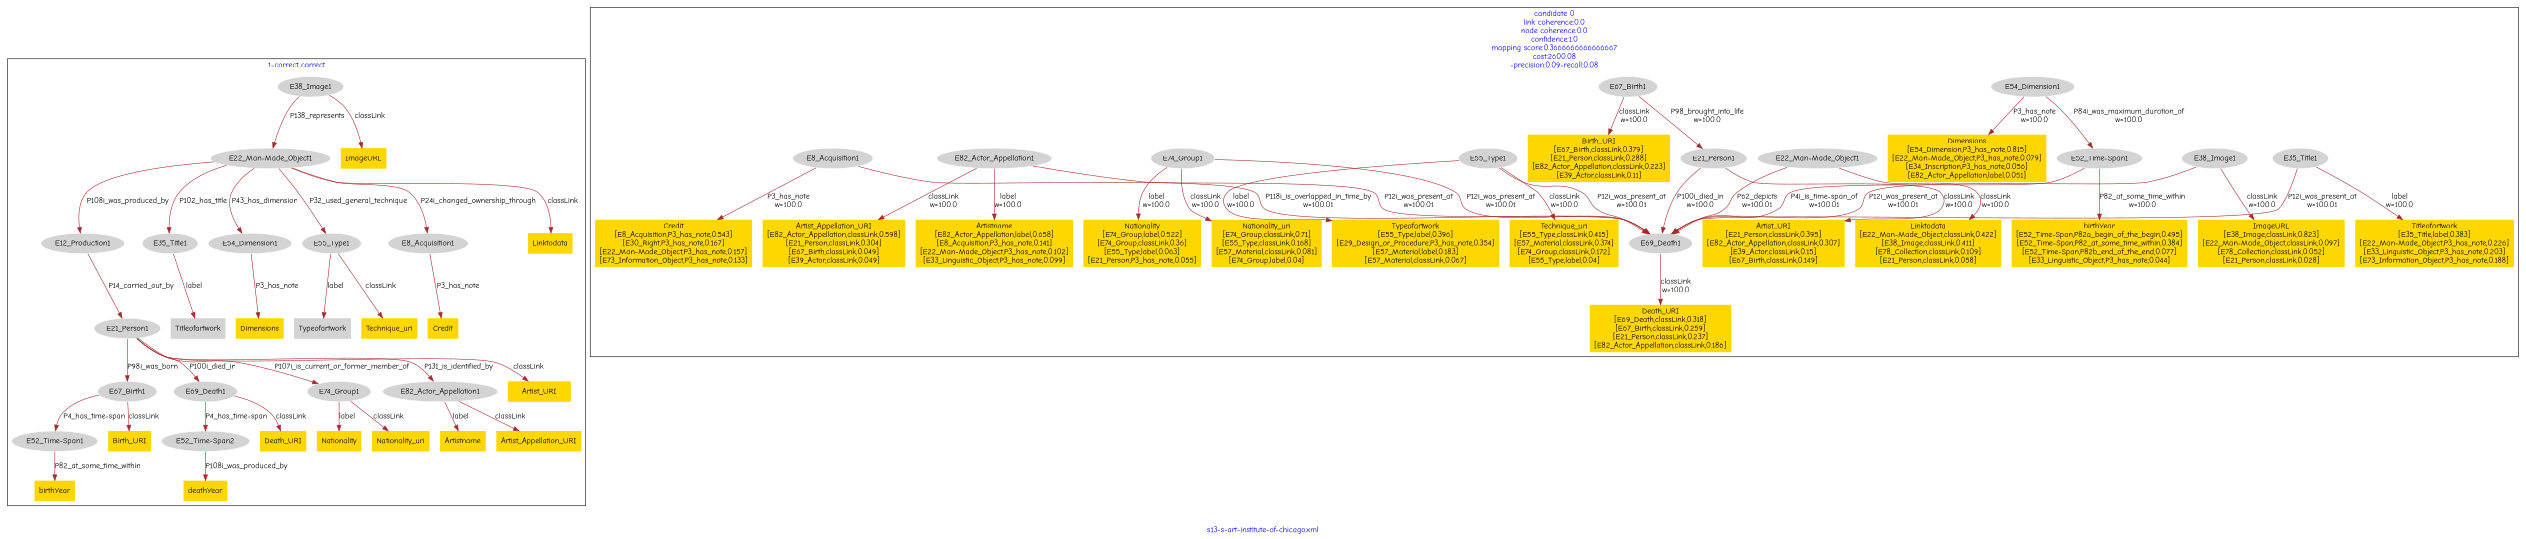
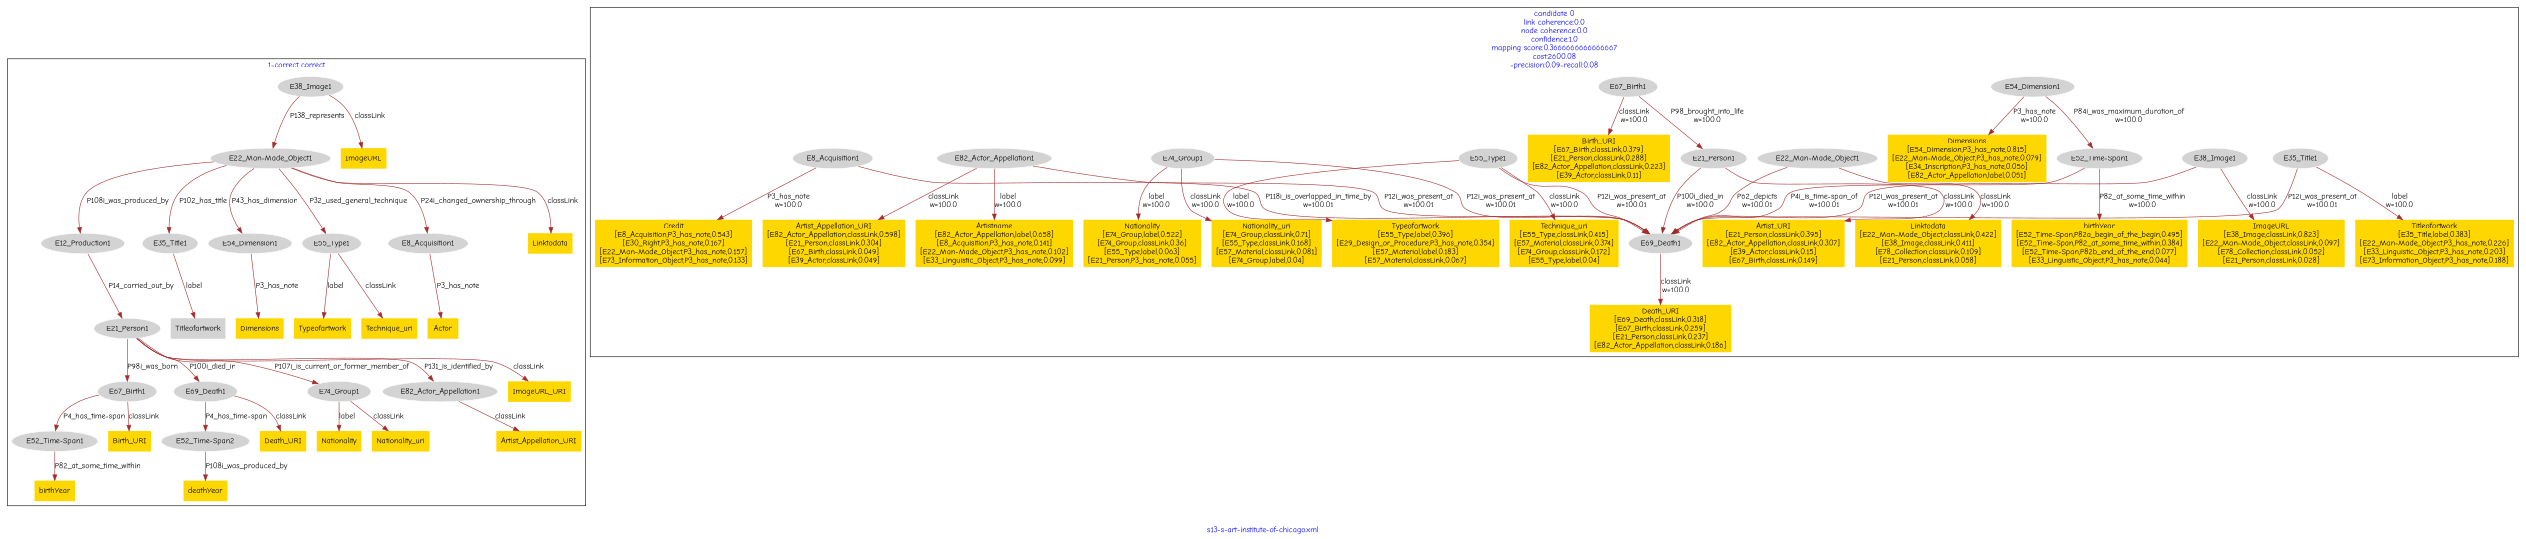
node "Typeofartwork": fillcolor lightgray -> gold
node "Credit": label "Credit" -> "Actor"
node "Artist_URI": label "Artist_URI" -> "ImageURL_URI"
node "Artistname": removed
